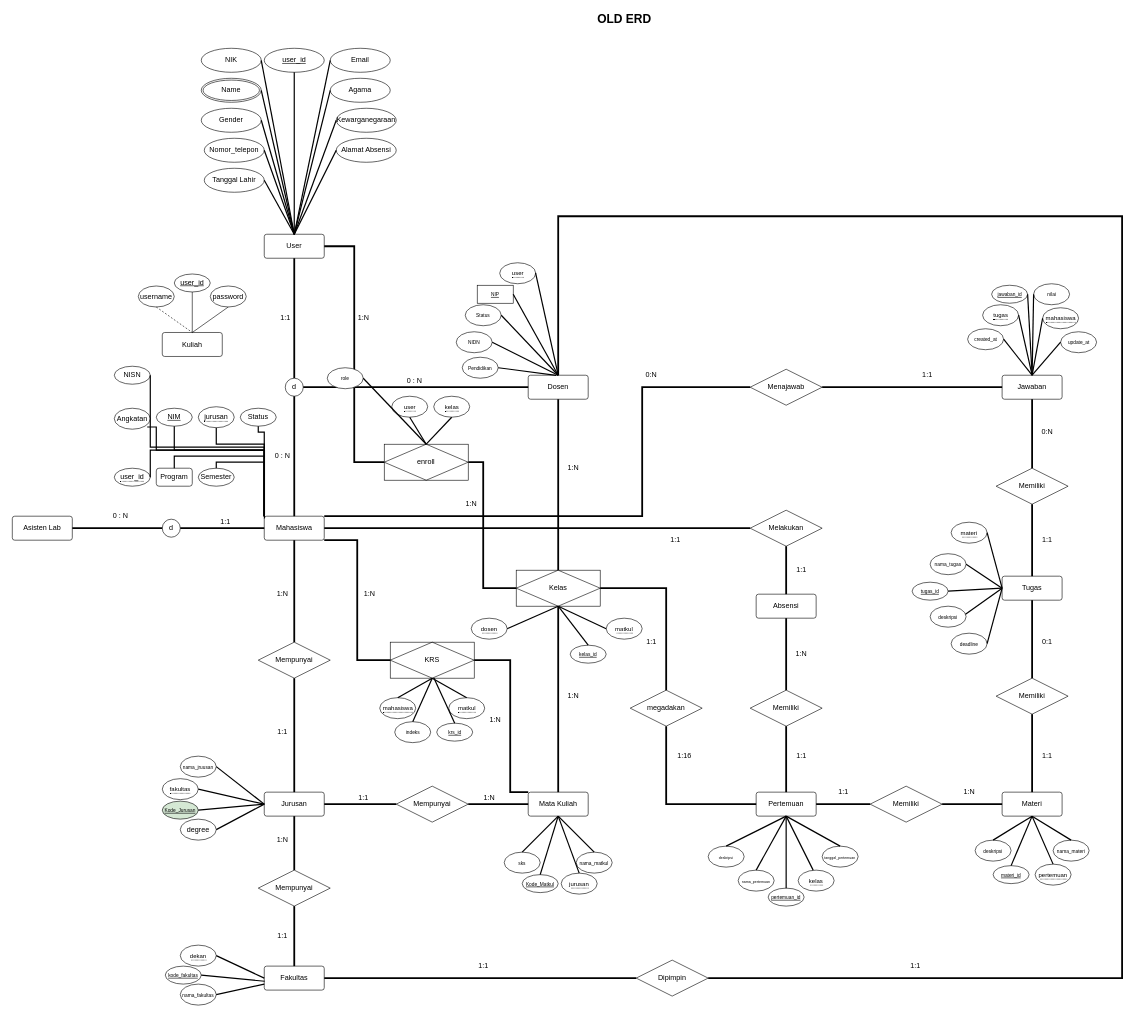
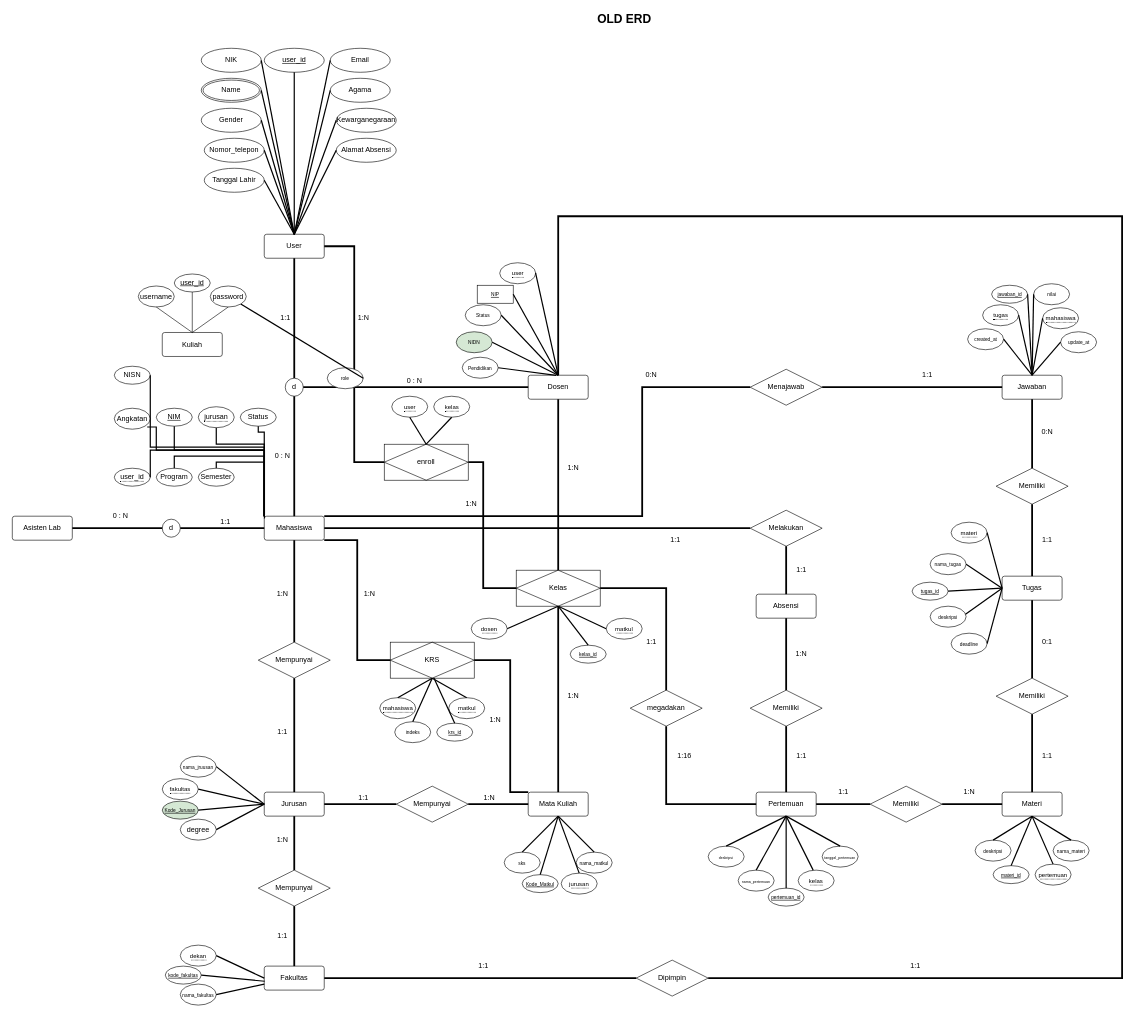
edge "username" -- "Kuliah": style dashed -> solid
node "NIDN": fillcolor #ffffff -> #d5e8d4
edge "role" -- "enroll": now "role" -- "password"
node "Program": shape rounded rectangle -> ellipse
